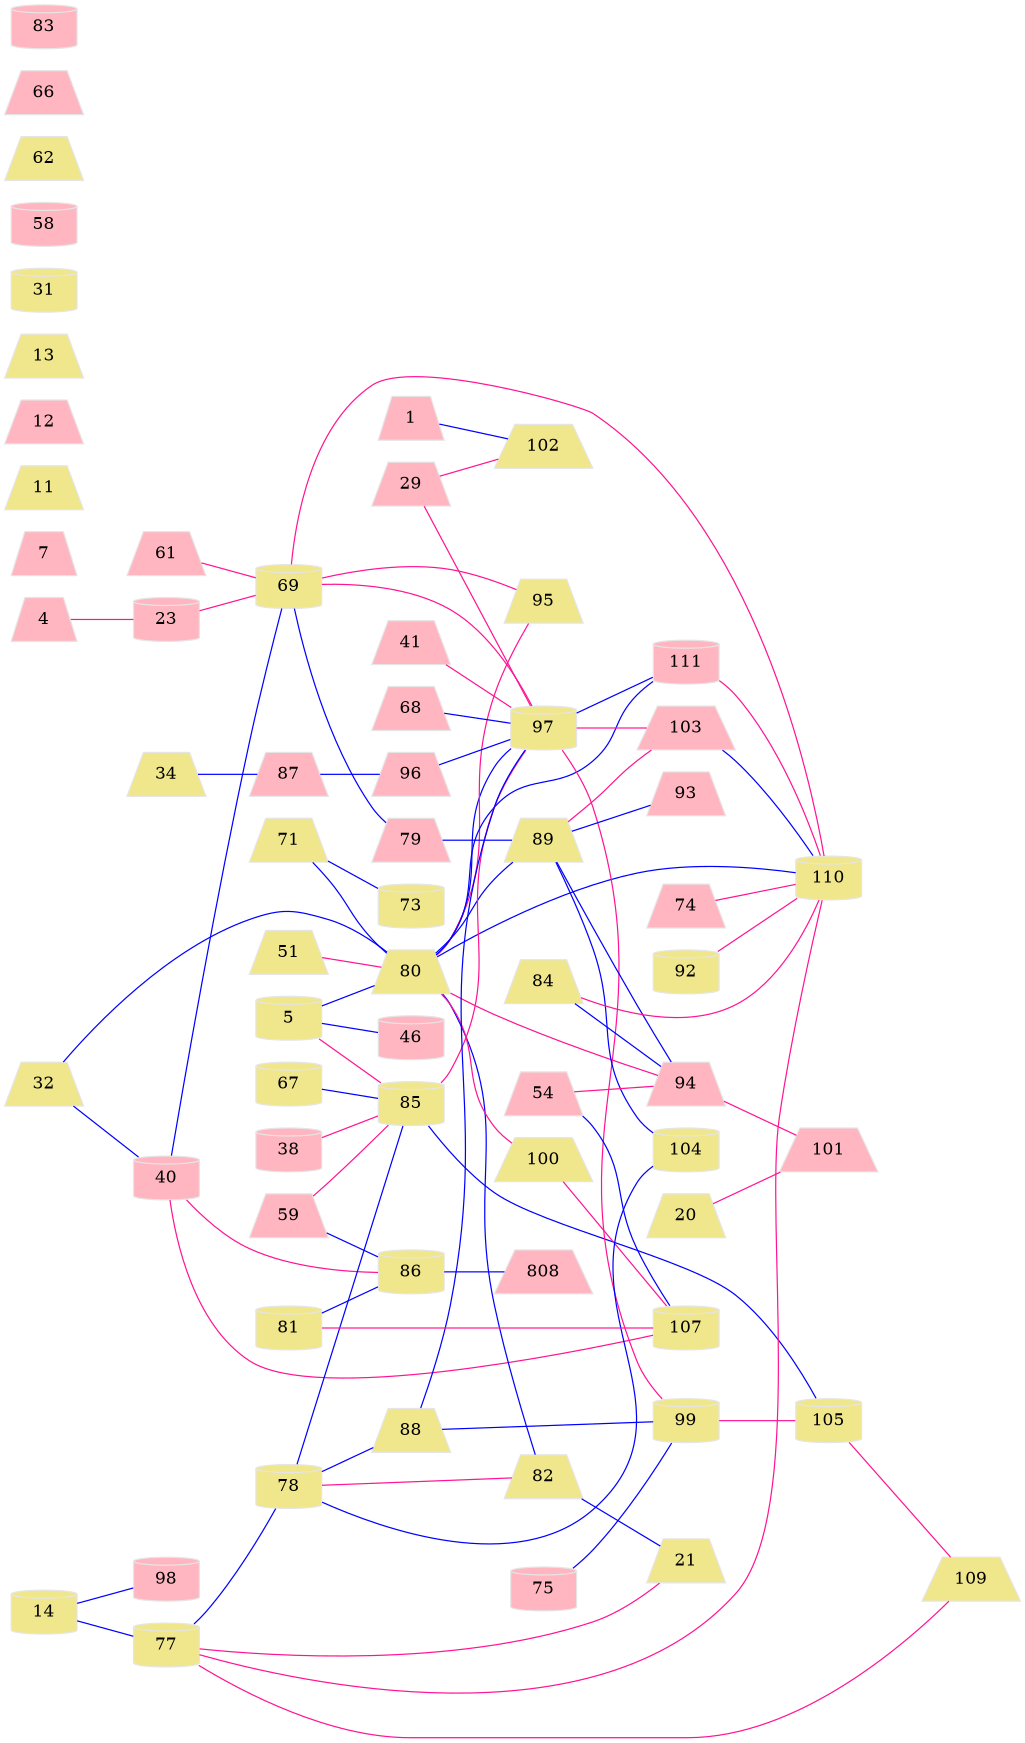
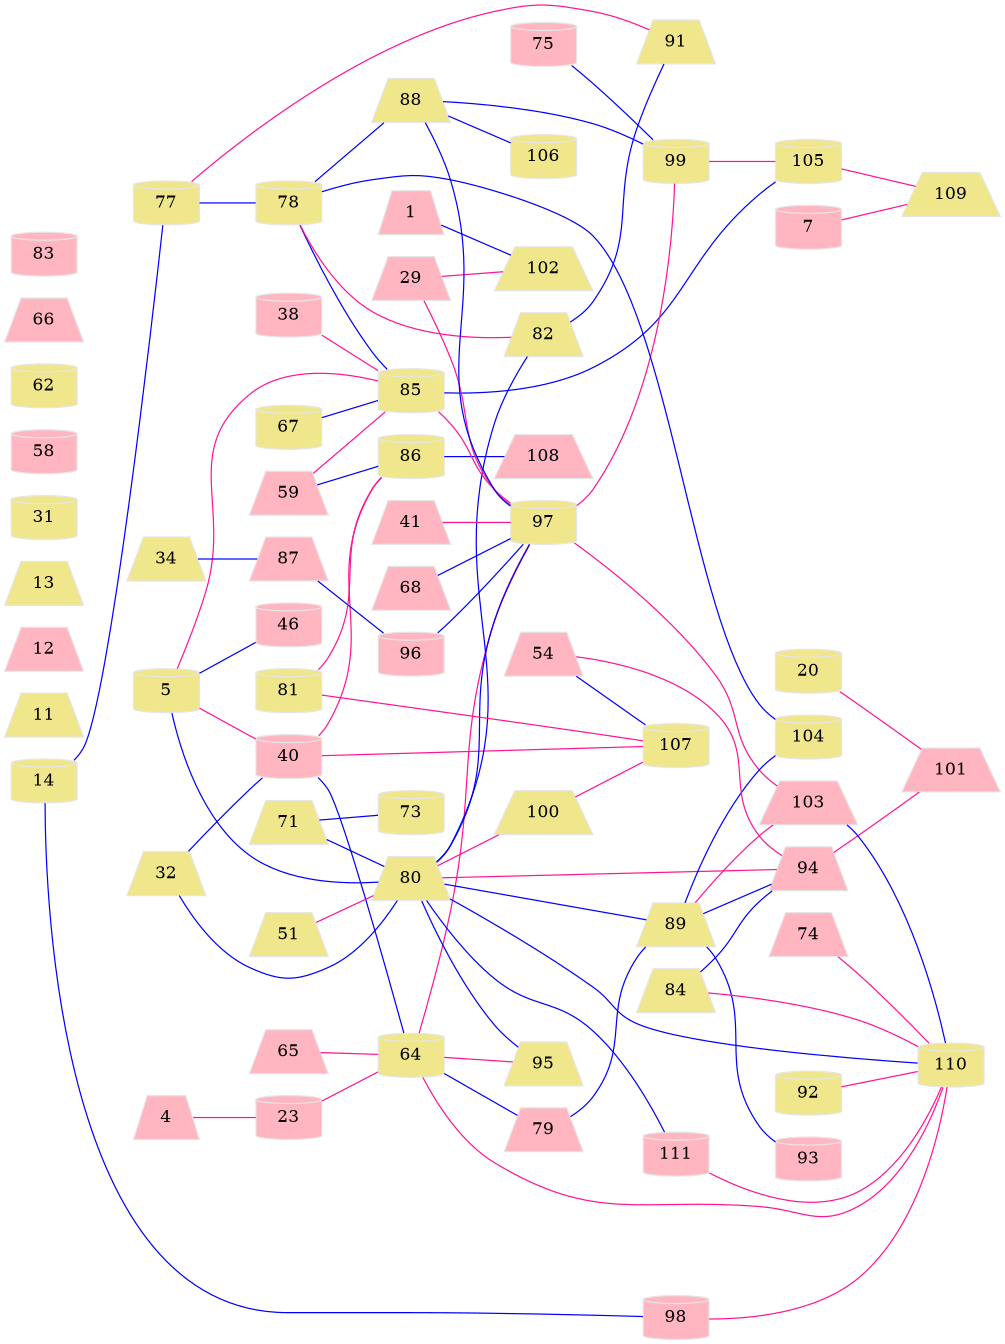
node "106": added
node "62": shape trapezium -> cylinder
node "7": shape trapezium -> cylinder
node "61": label "61" -> "65"
node "69": label "69" -> "64"
edge "111" -- "97": removed
edge "5" -- "40": added
edge "95" -- "80": color deeppink -> blue
node "96": shape trapezium -> cylinder
node "93": shape trapezium -> cylinder
node "20": shape trapezium -> cylinder
node "808": label "808" -> "108"
edge "86" -- "81": color blue -> deeppink
edge "110" -- "77": now "110" -- "98"
node "21": label "21" -> "91"
edge "109" -- "77": now "109" -- "7"
